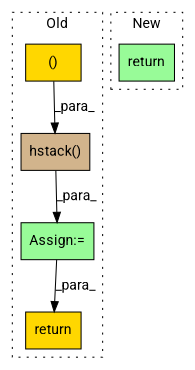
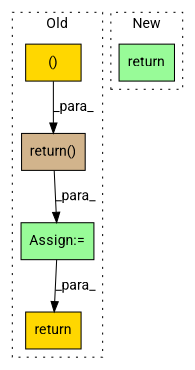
node "hstack()": label "hstack()" -> "return()"
